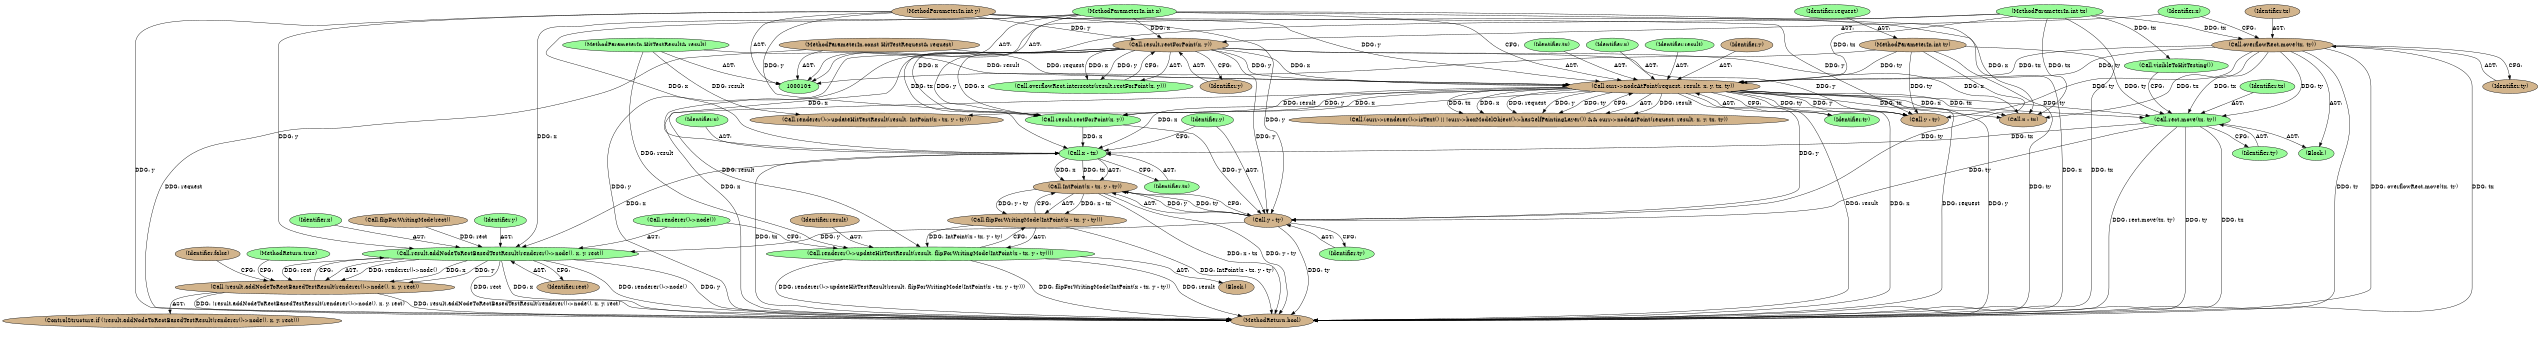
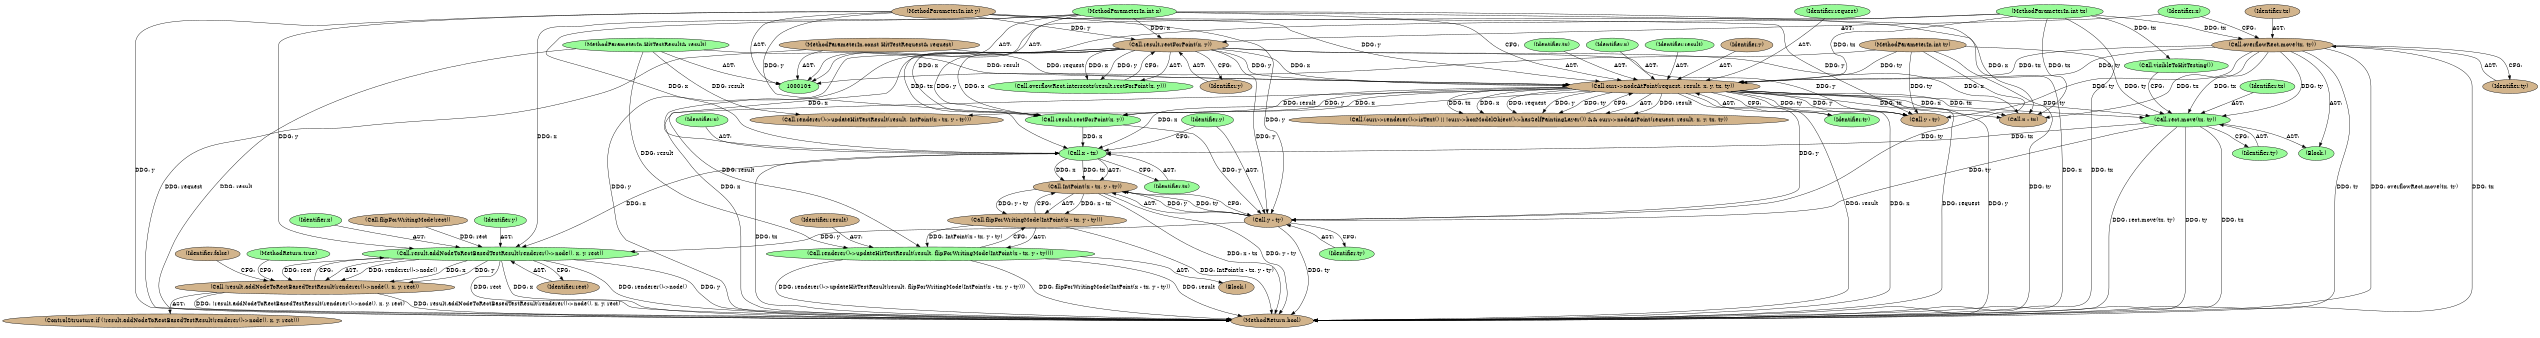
edge "(Identifier,request)" -> "(MethodParameterIn,int ty)": now "(Identifier,request)" -> "(Call,curr->nodeAtPoint(request, result, x, y, tx, ty))"
node "(Call,renderer()->node())": removed
edge "(MethodParameterIn,HitTestResult& result)" -> "(MethodReturn,bool)": added, label "DDG: result"
